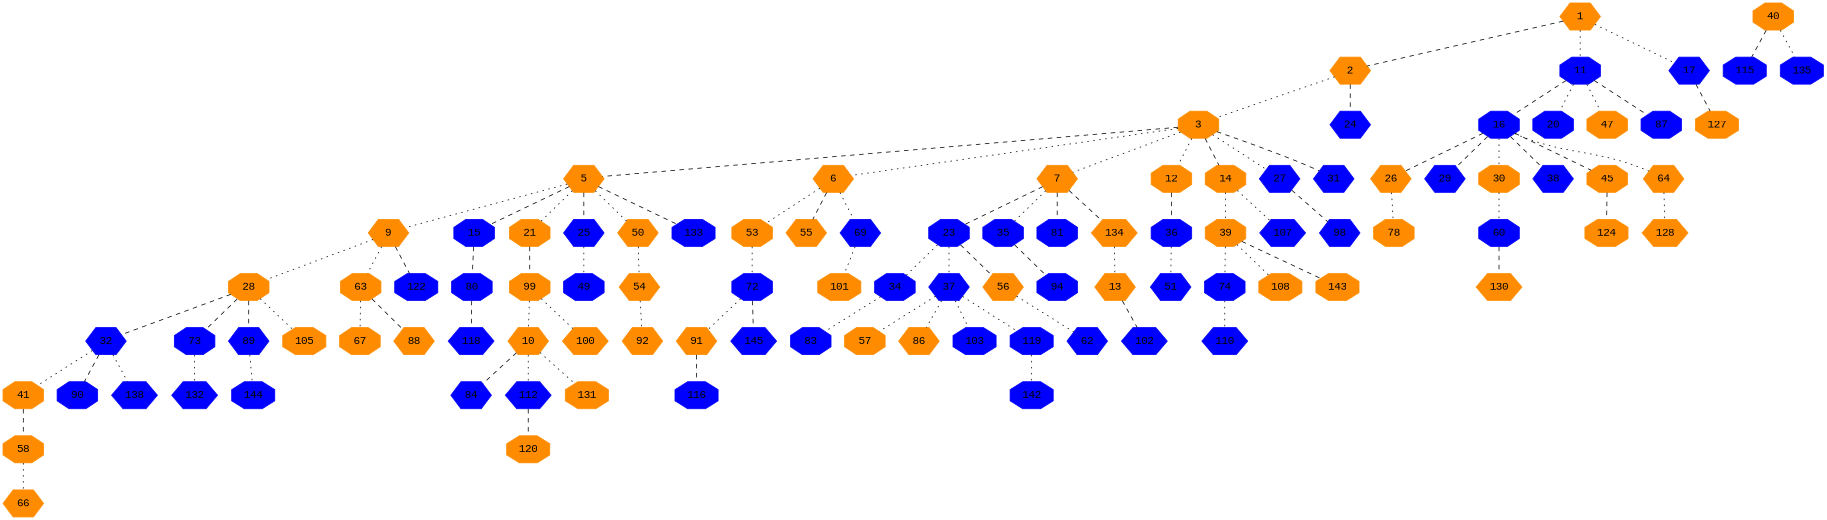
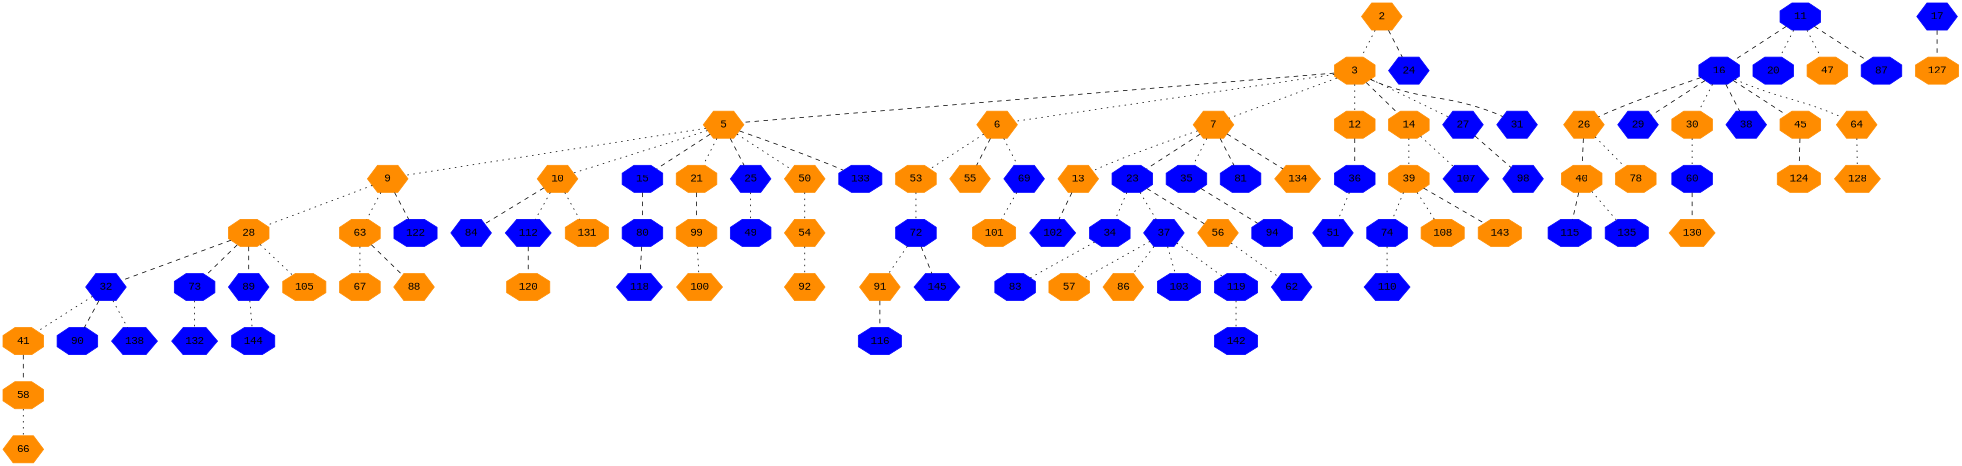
node "1": removed
edge "26" -- "40": added
edge "134" -- "13": now "7" -- "13"
edge "99" -- "10": now "5" -- "10"
